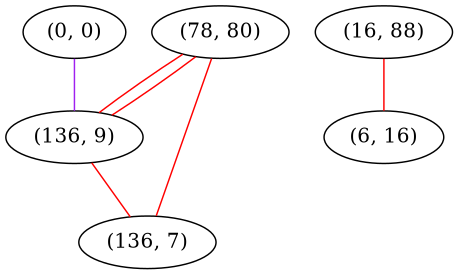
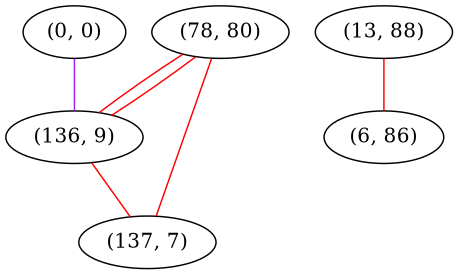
node "(16, 88)": label "(16, 88)" -> "(13, 88)"
node "(6, 16)": label "(6, 16)" -> "(6, 86)"
node "(136, 7)": label "(136, 7)" -> "(137, 7)"
